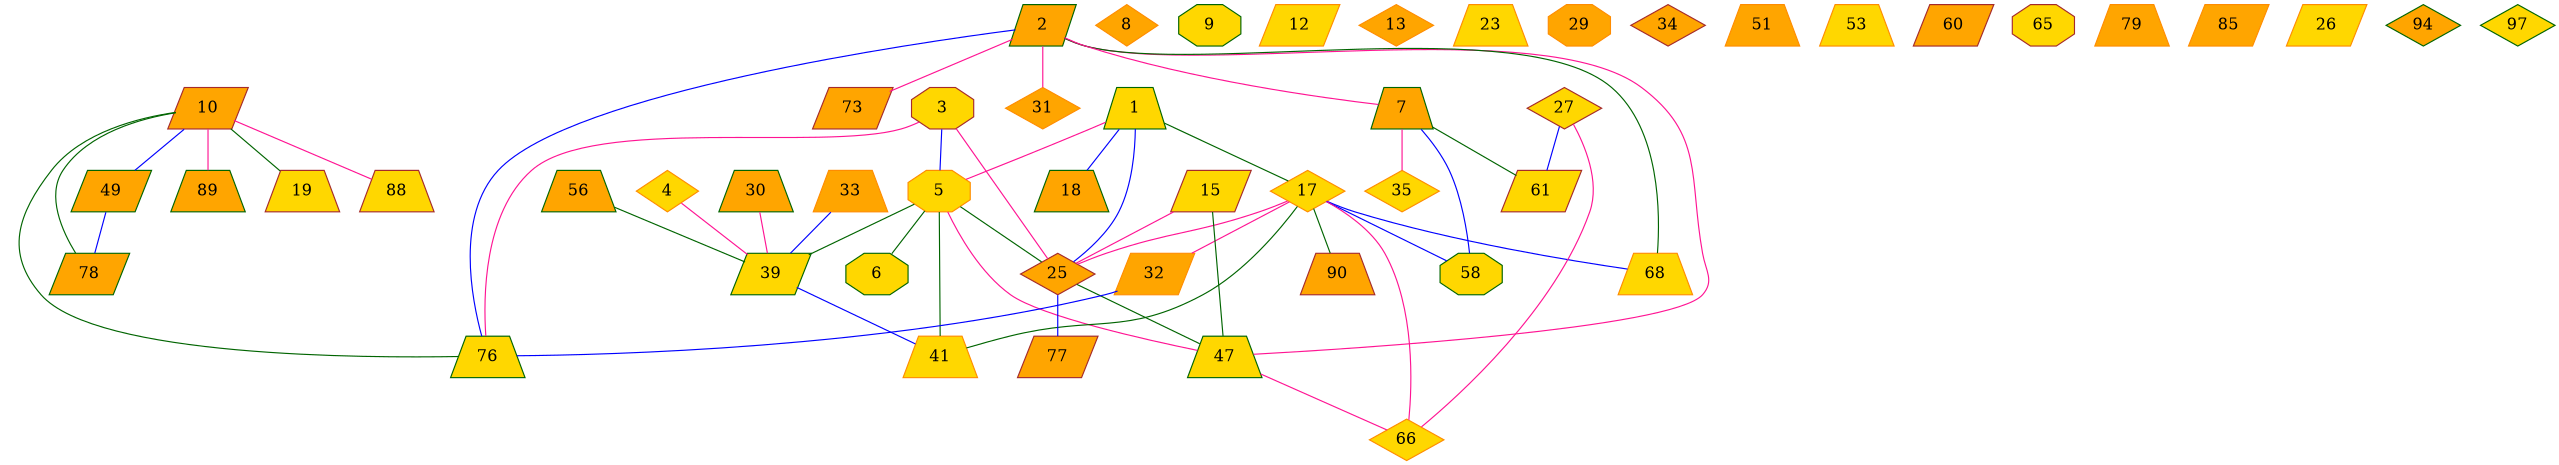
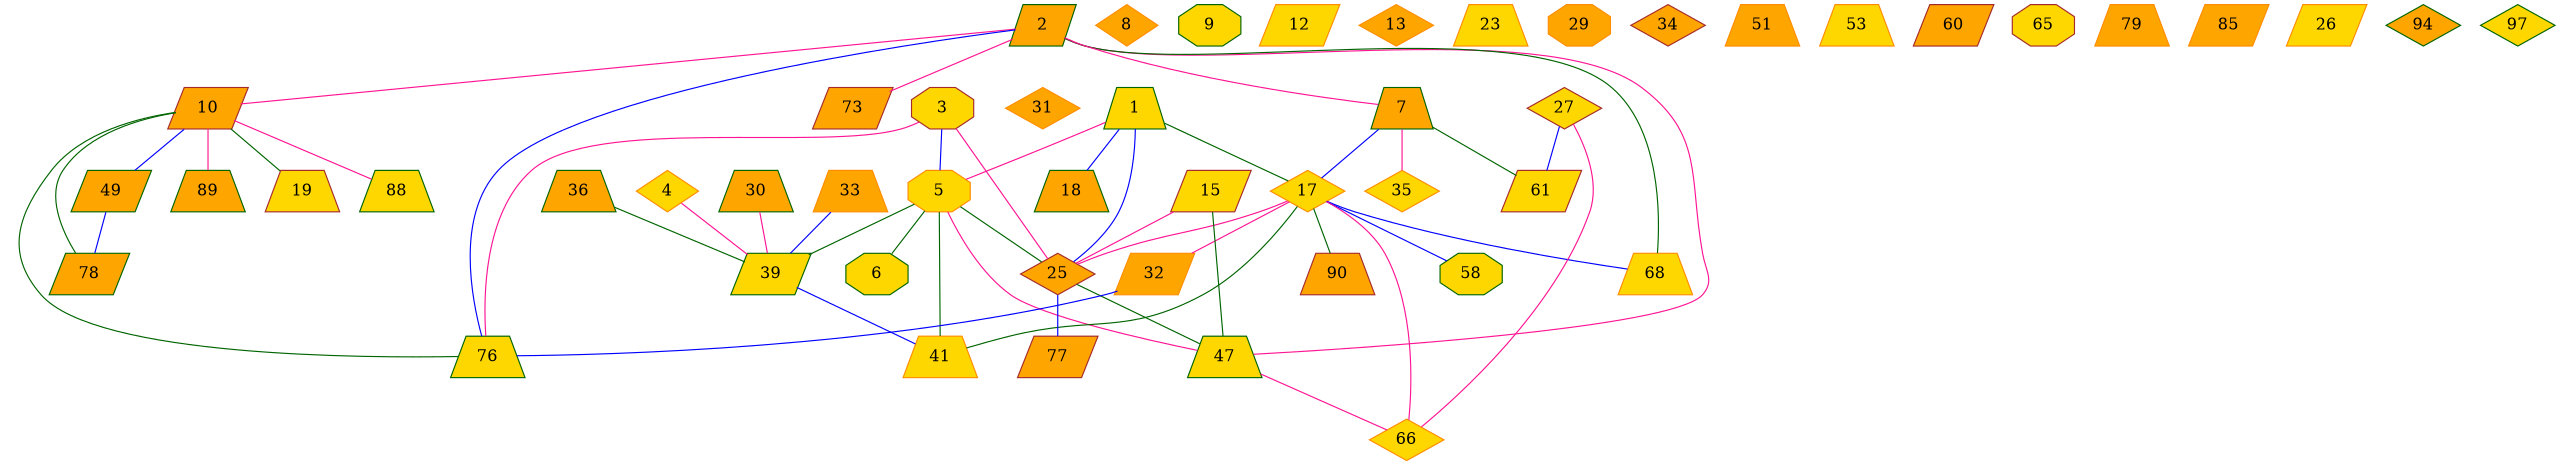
edge "2" -- "31": now "2" -- "10"
edge "7" -- "58": now "7" -- "17"
node "88": color brown -> darkgreen
node "56": label "56" -> "36"
